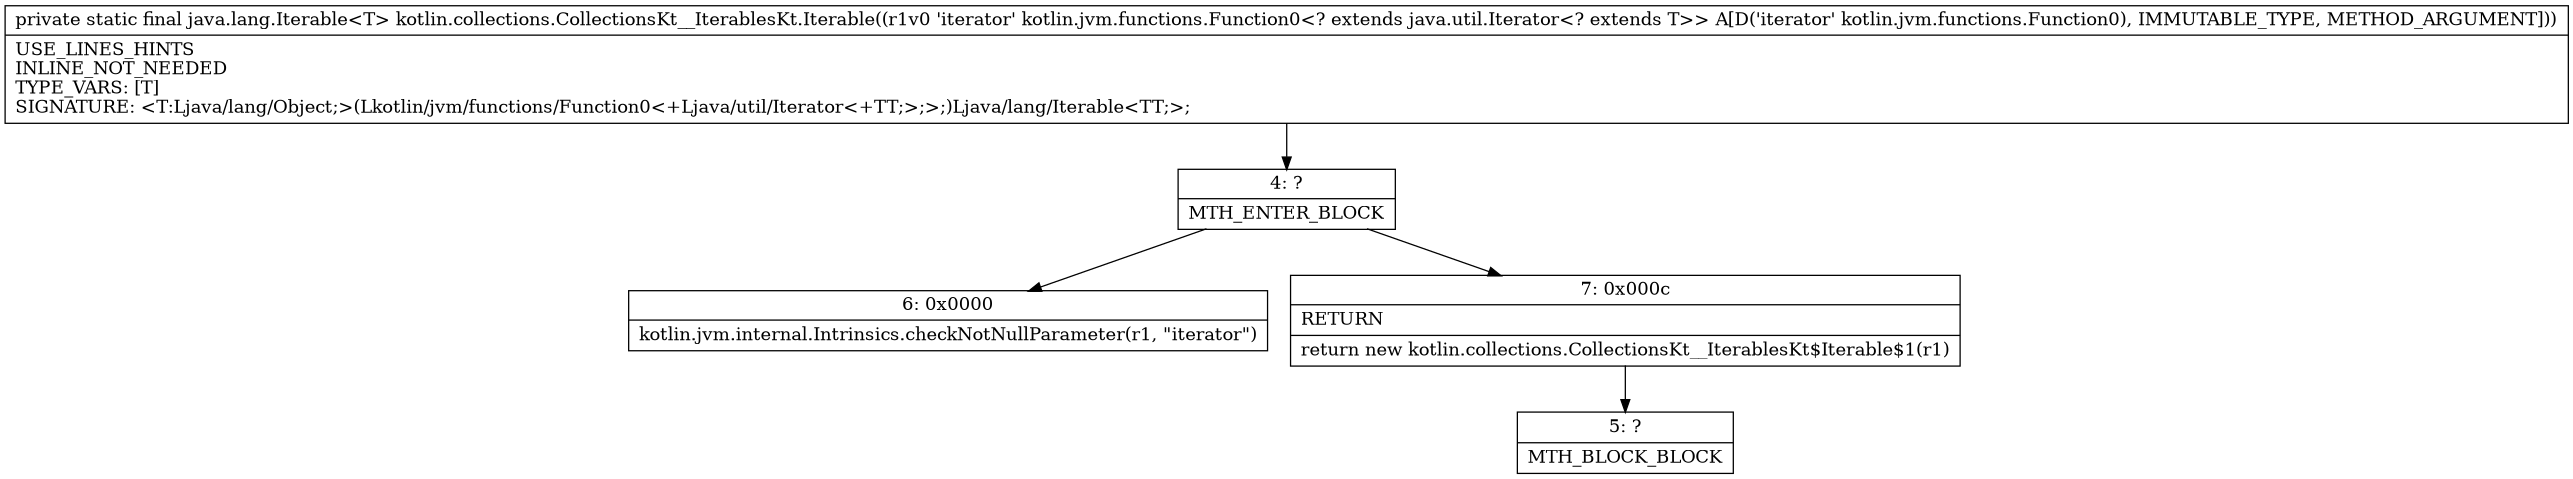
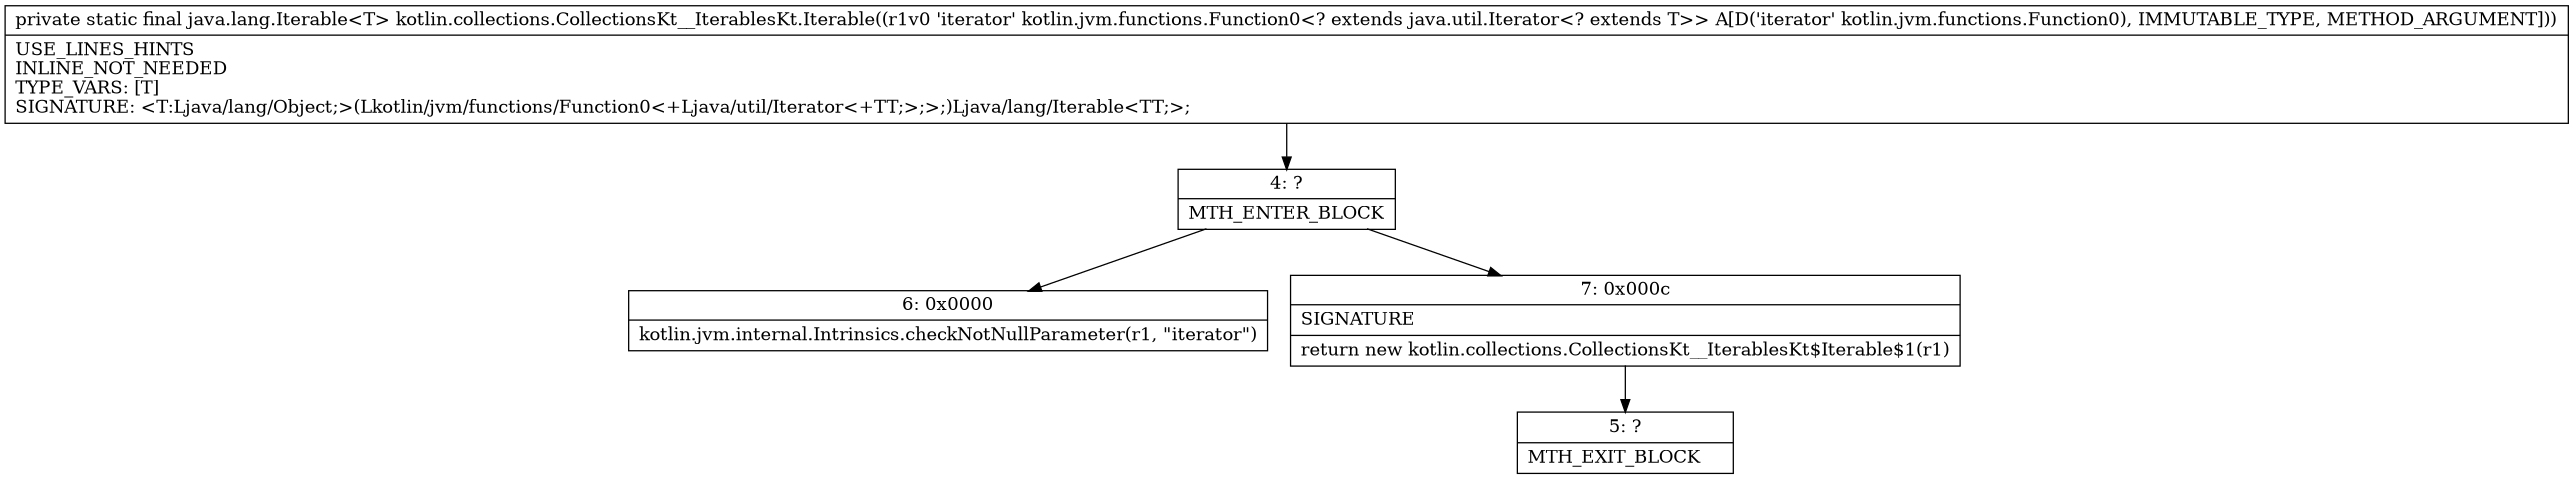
node "7: 0x000c": text "RETURN" -> "SIGNATURE"
node "5: ?": text "MTH_BLOCK_BLOCK" -> "MTH_EXIT_BLOCK"
